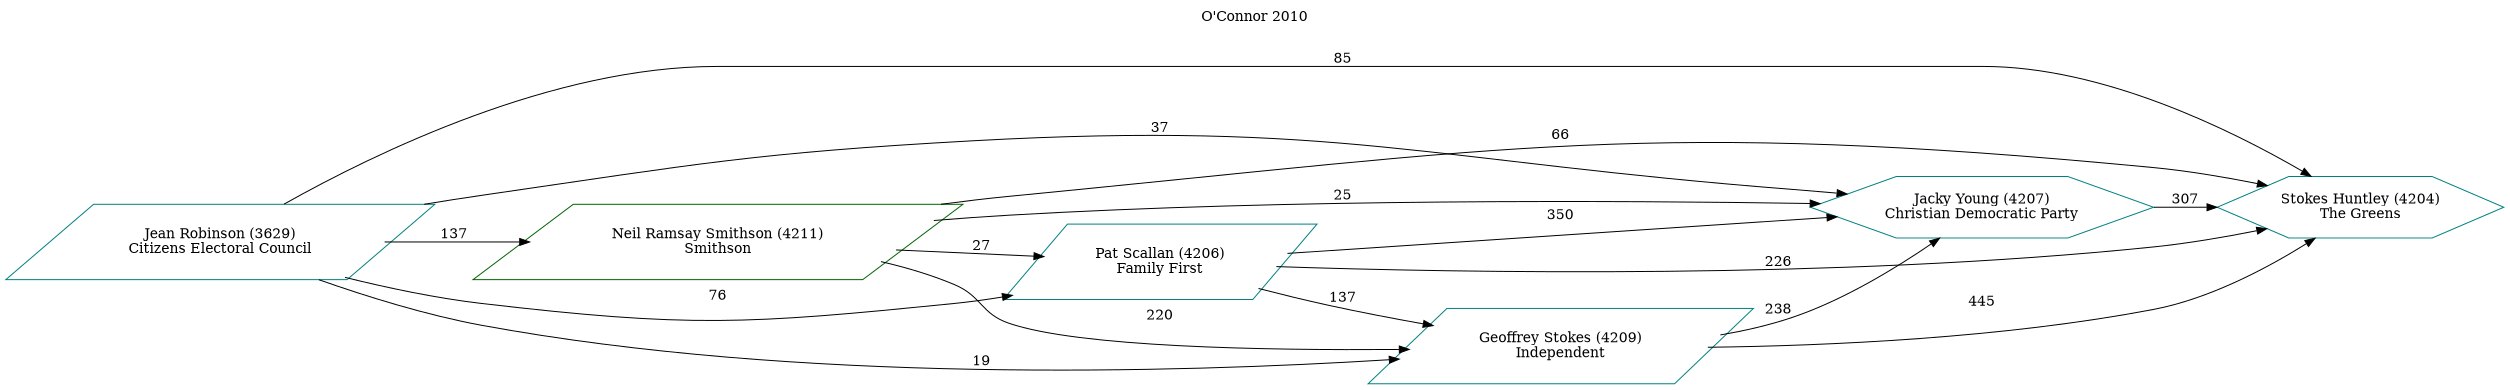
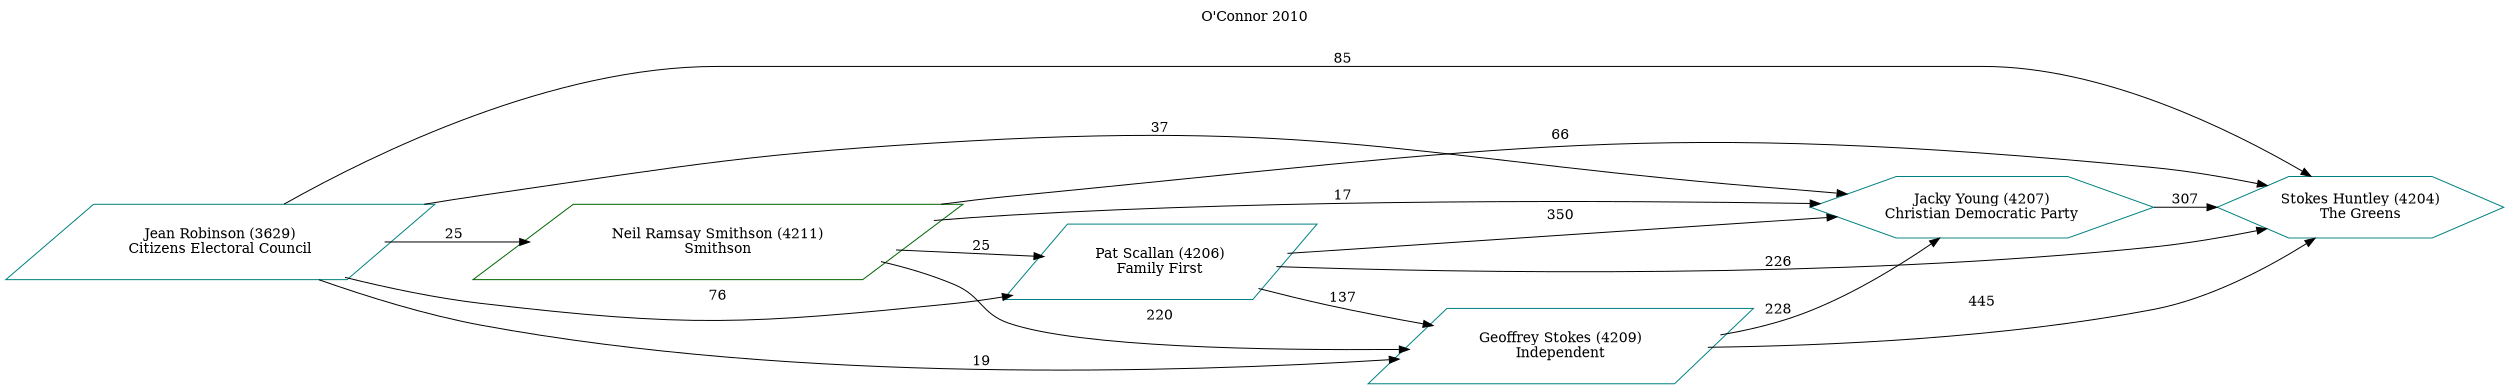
edge "Neil Ramsay Smithson (4211) Smithson" -> "Jacky Young (4207) Christian Democratic Party": label "25" -> "17"
edge "Jean Robinson (3629) Citizens Electoral Council" -> "Neil Ramsay Smithson (4211) Smithson": label "137" -> "25"
edge "Neil Ramsay Smithson (4211) Smithson" -> "Pat Scallan (4206) Family First": label "27" -> "25"
edge "Geoffrey Stokes (4209) Independent" -> "Jacky Young (4207) Christian Democratic Party": label "238" -> "228"
